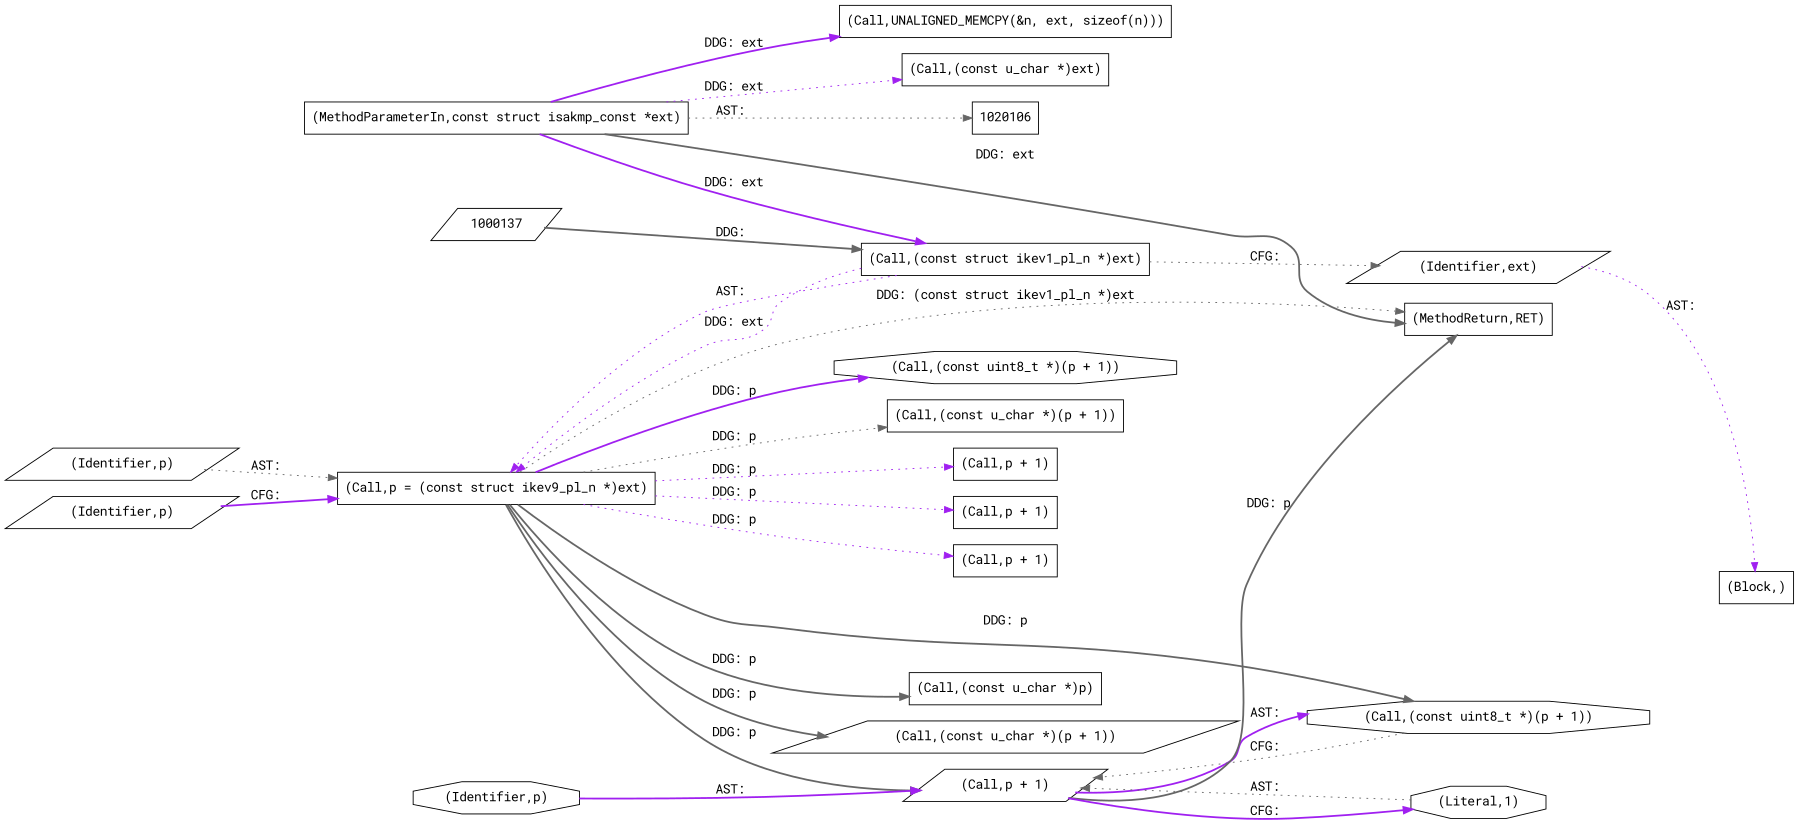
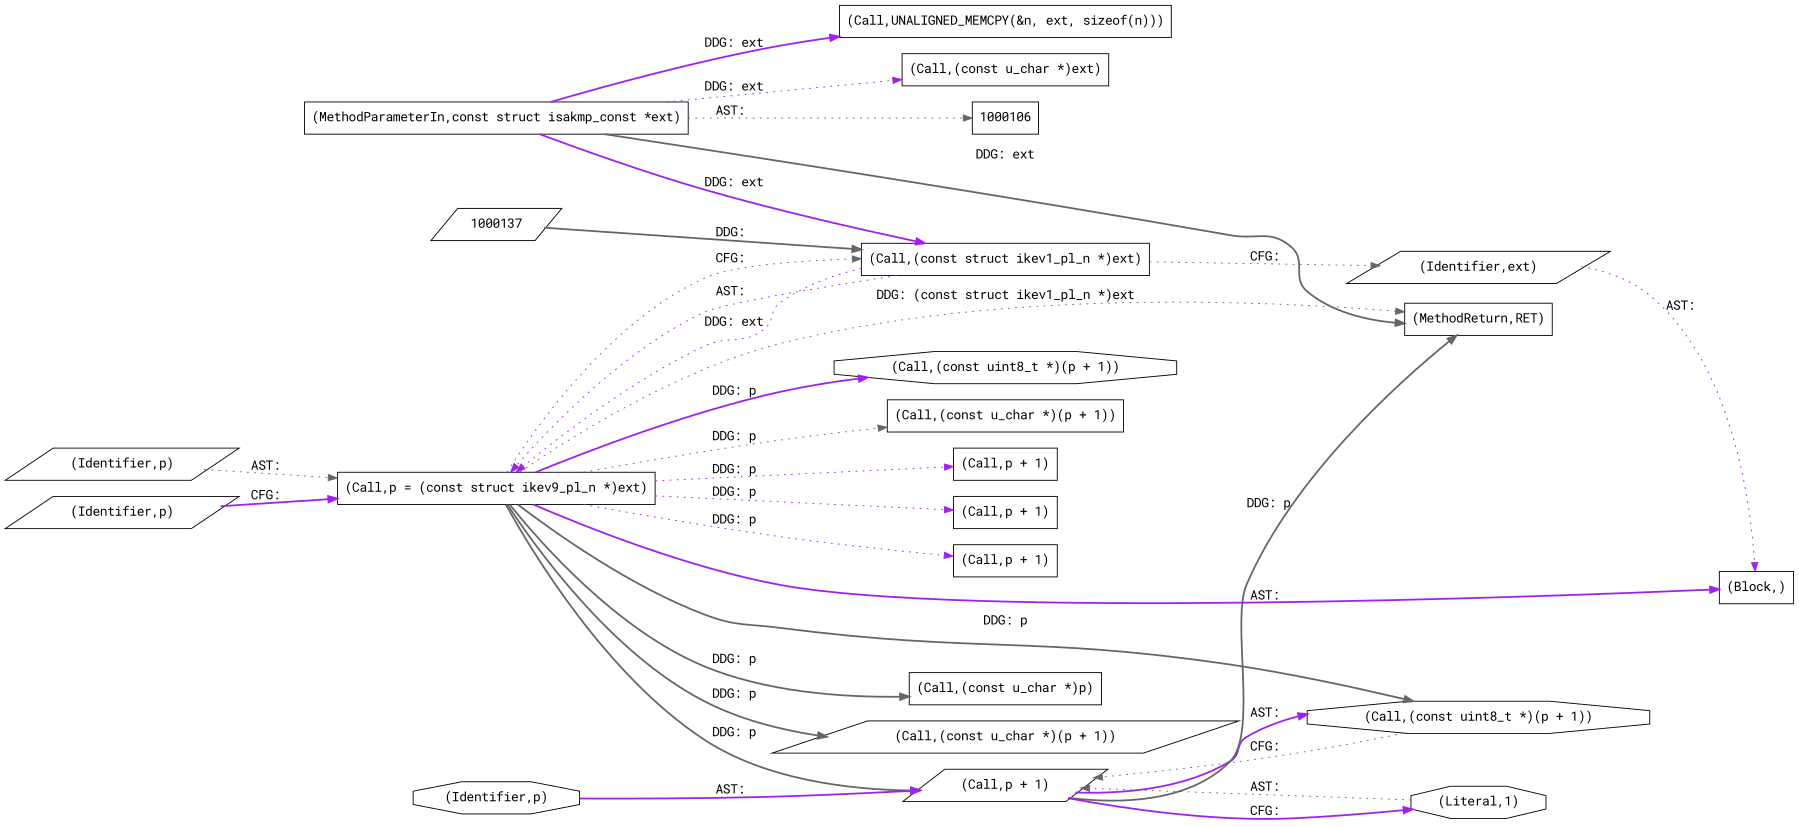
node "1020106": label "1020106" -> "1000106"
edge "(Call,p = (const struct ikev9_pl_n *)ext)" -> "(Call,(const struct ikev1_pl_n *)ext)": added, label "CFG:"
edge "(Call,p = (const struct ikev9_pl_n *)ext)" -> "(Block,)": added, label "AST:"
